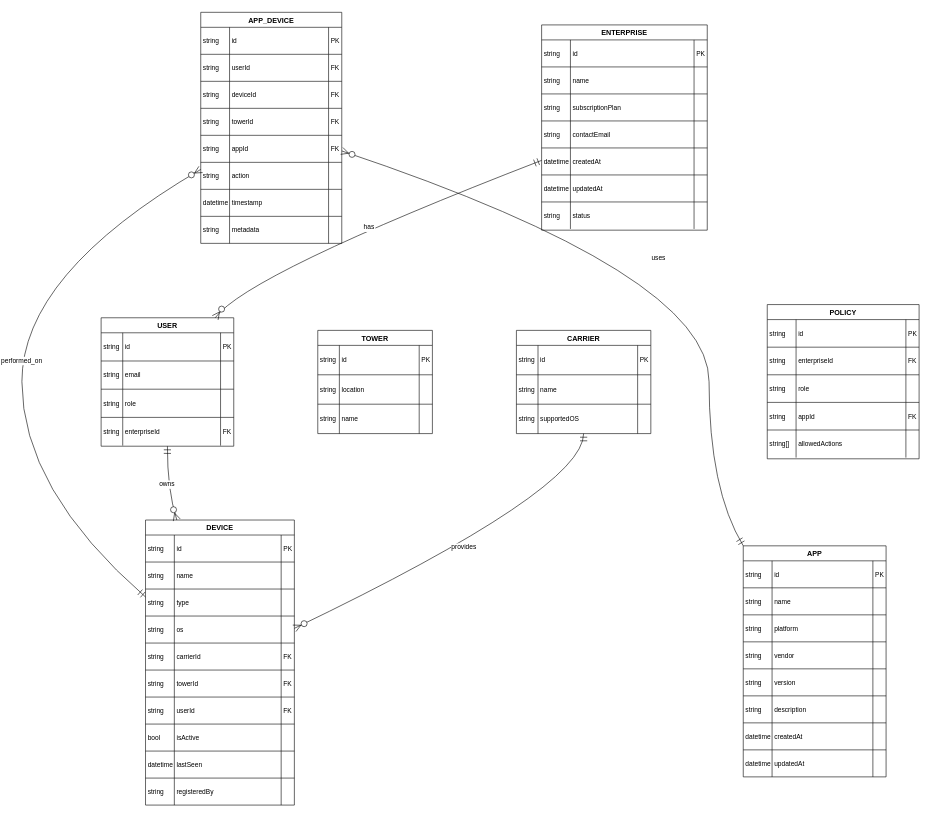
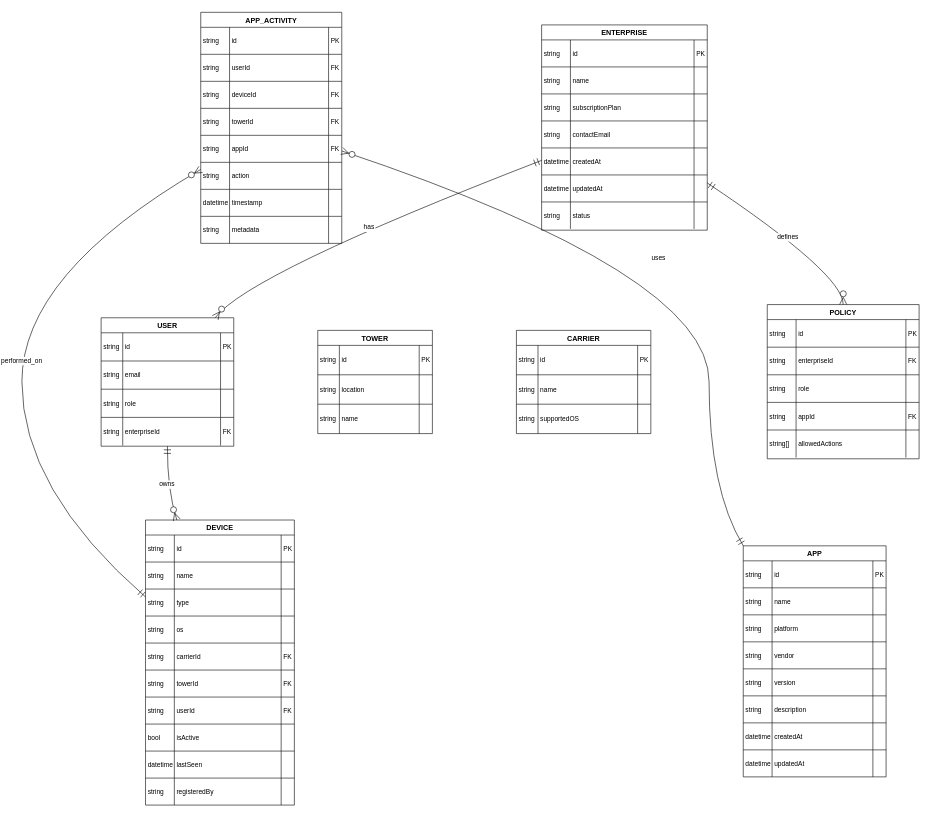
node "APP_DEVICE": label "APP_DEVICE" -> "APP_ACTIVITY"
edge "ENTERPRISE" -- "POLICY": added, label "defines"
edge "CARRIER" -- "DEVICE": removed, label "provides"
